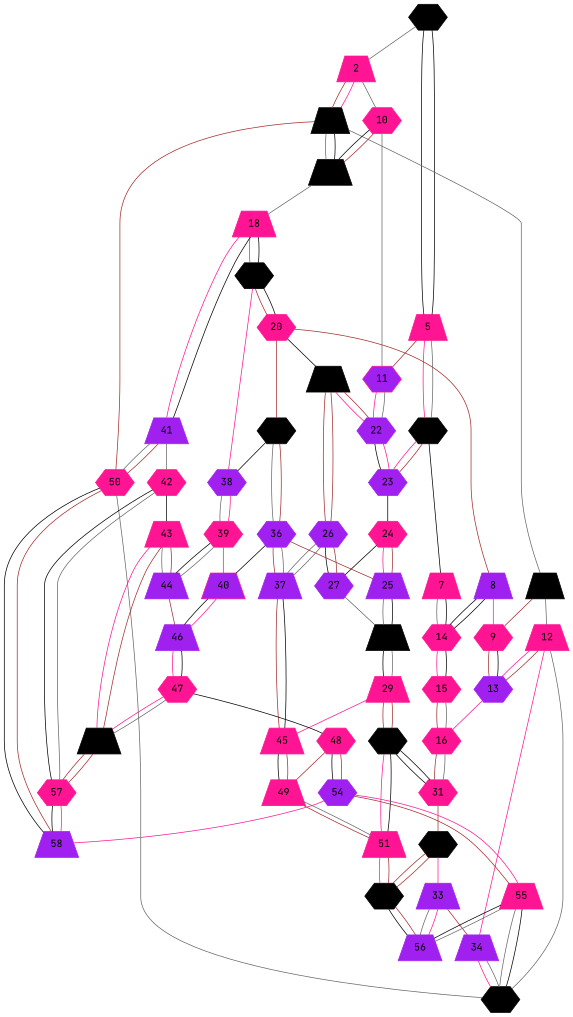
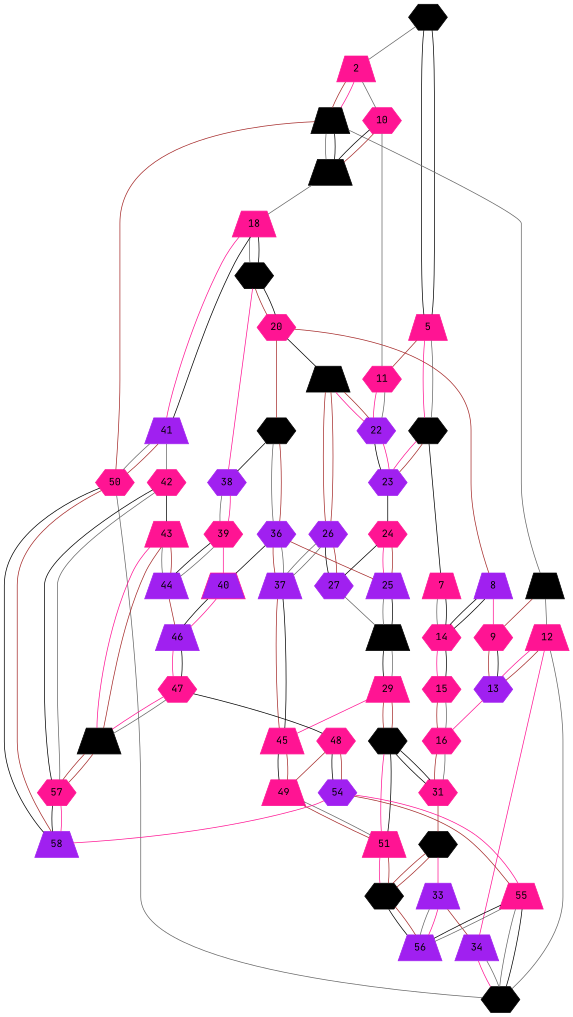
node "11": fillcolor purple -> deeppink
edge "39" -- "40": color gray40 -> deeppink
